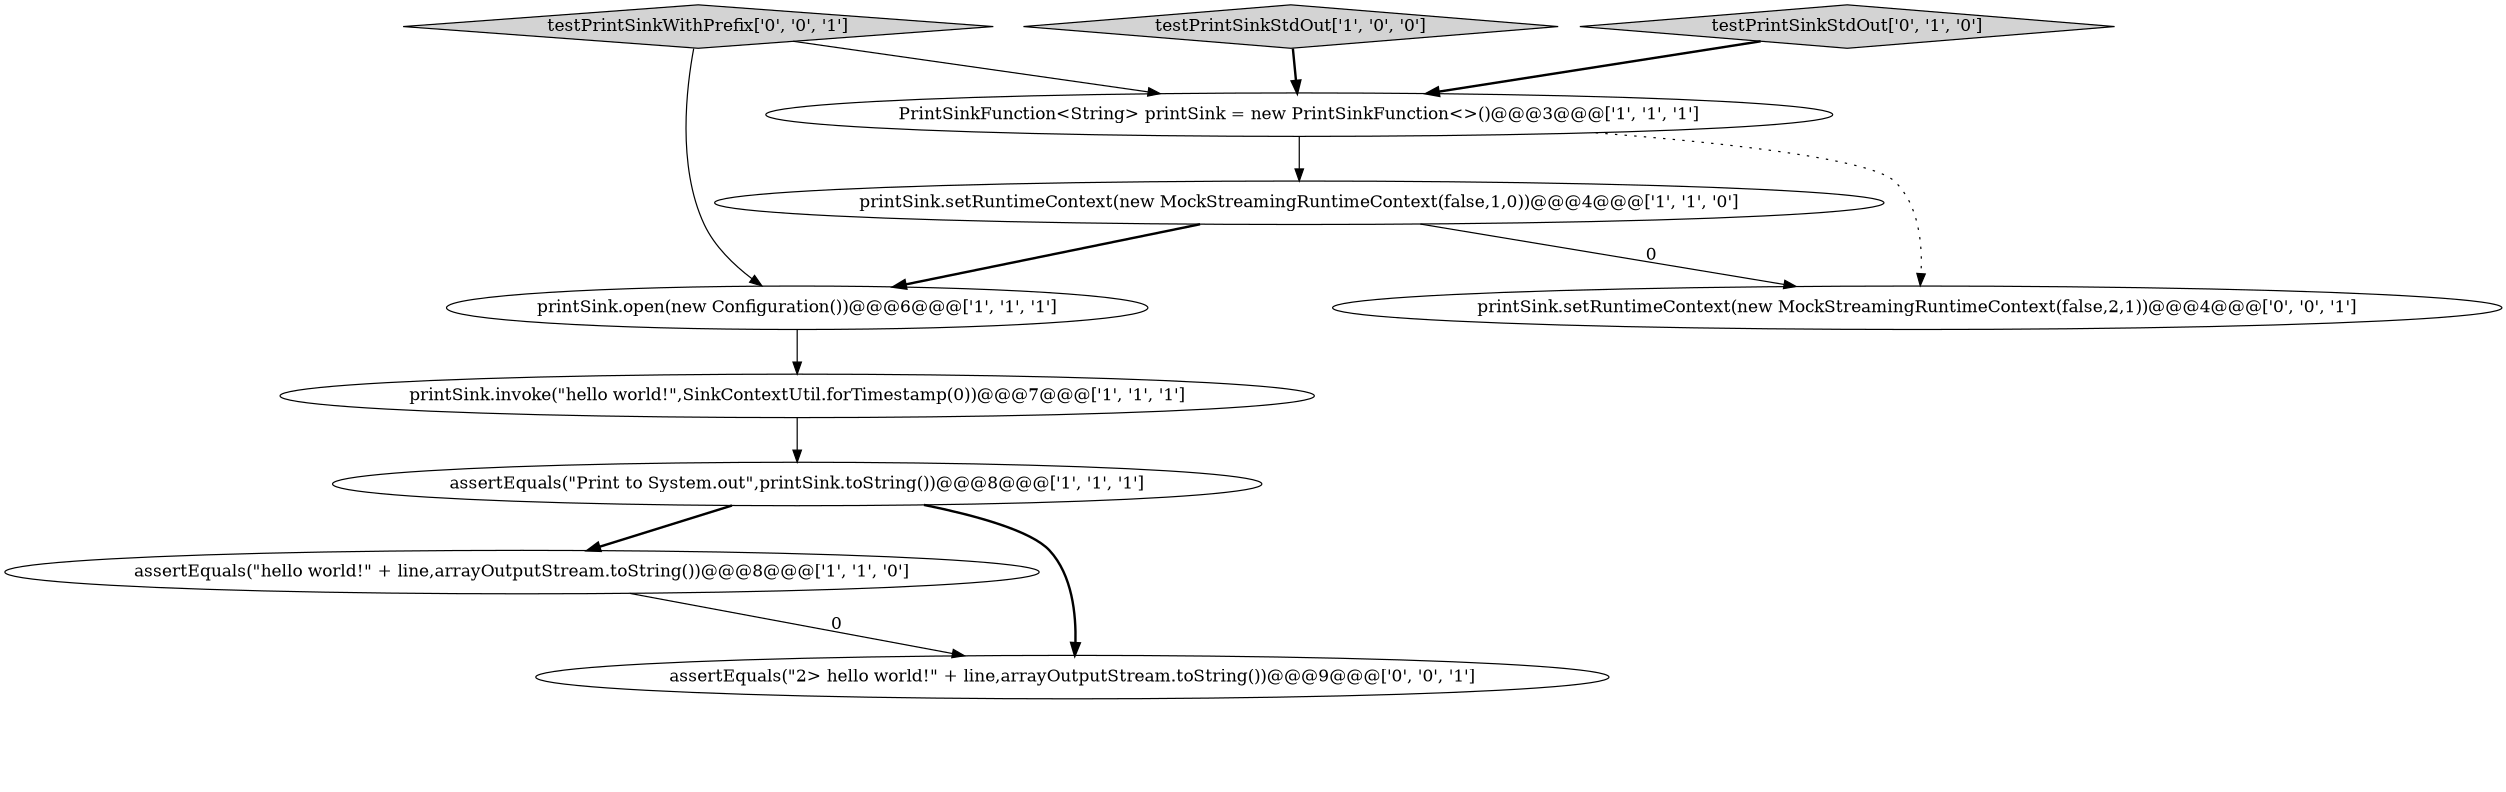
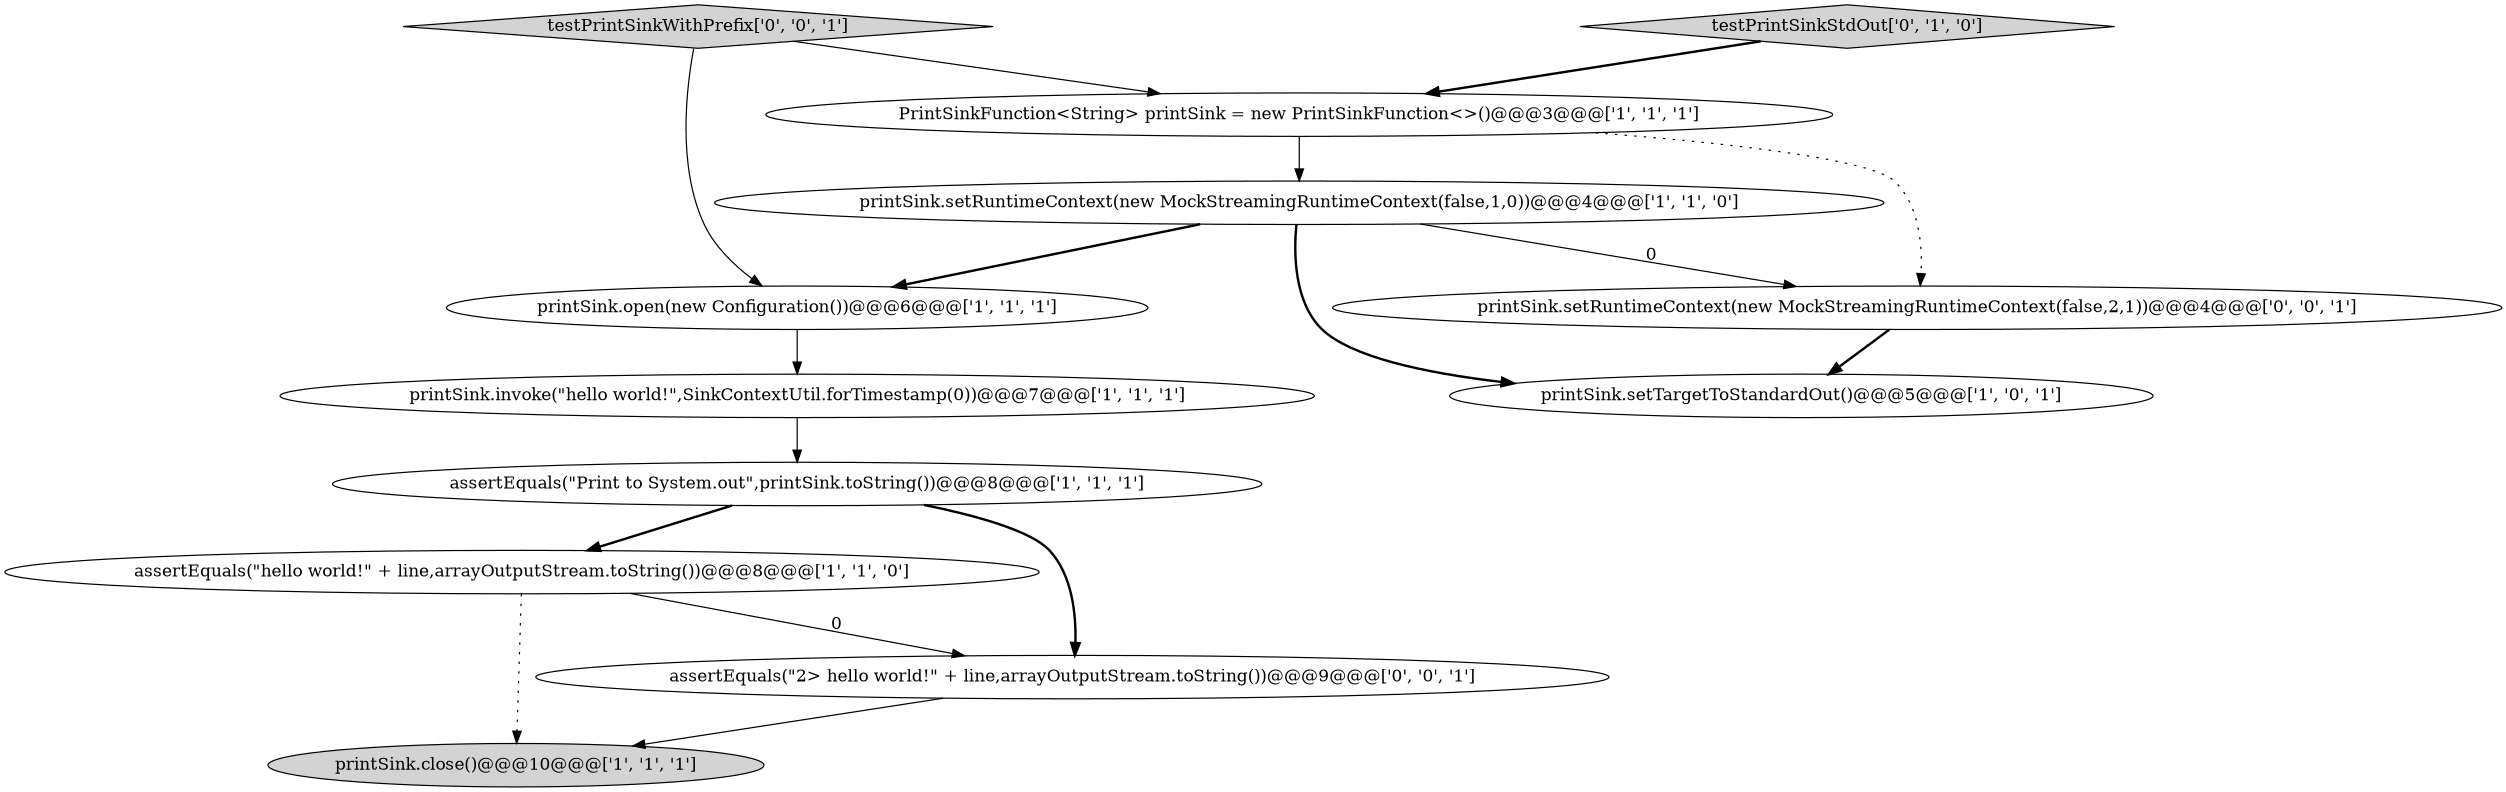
node "testPrintSinkStdOut['1', '0', '0']": removed
node "printSink.setTargetToStandardOut()@@@5@@@['1', '0', '1']": added
node "printSink.close()@@@10@@@['1', '1', '1']": added
